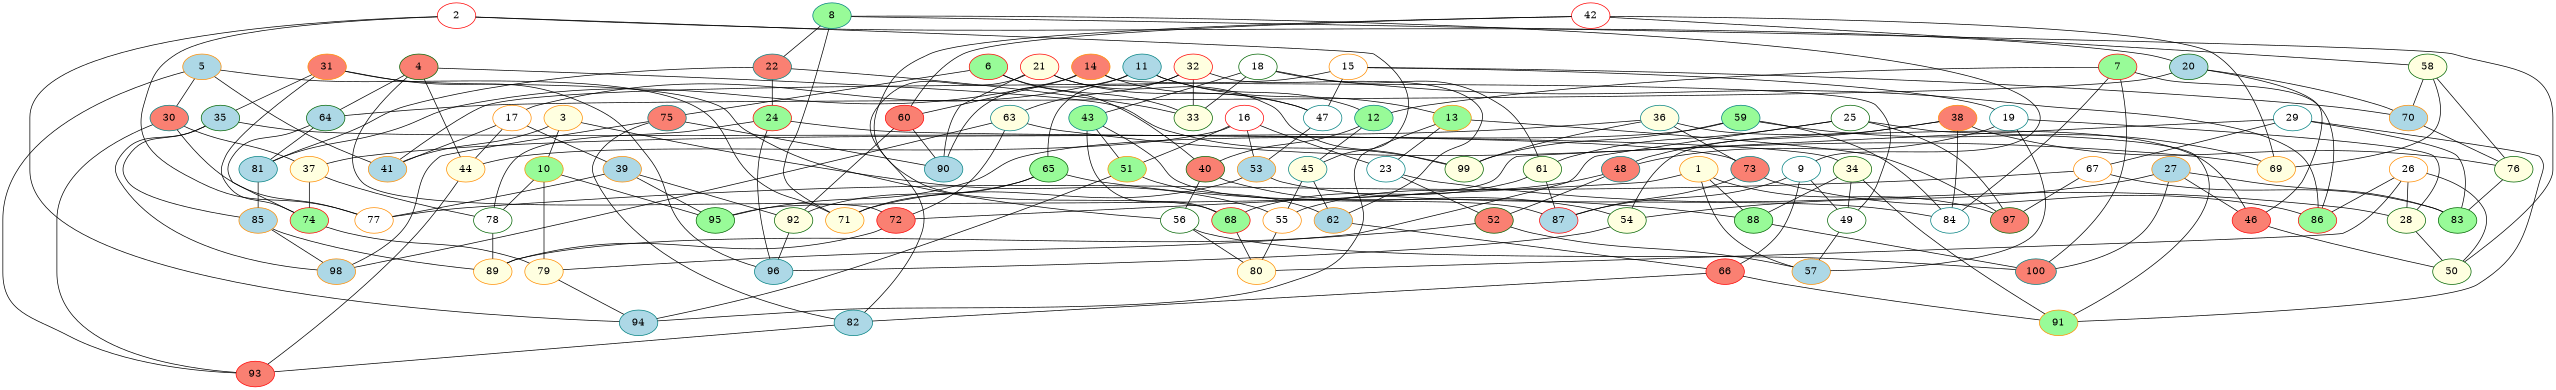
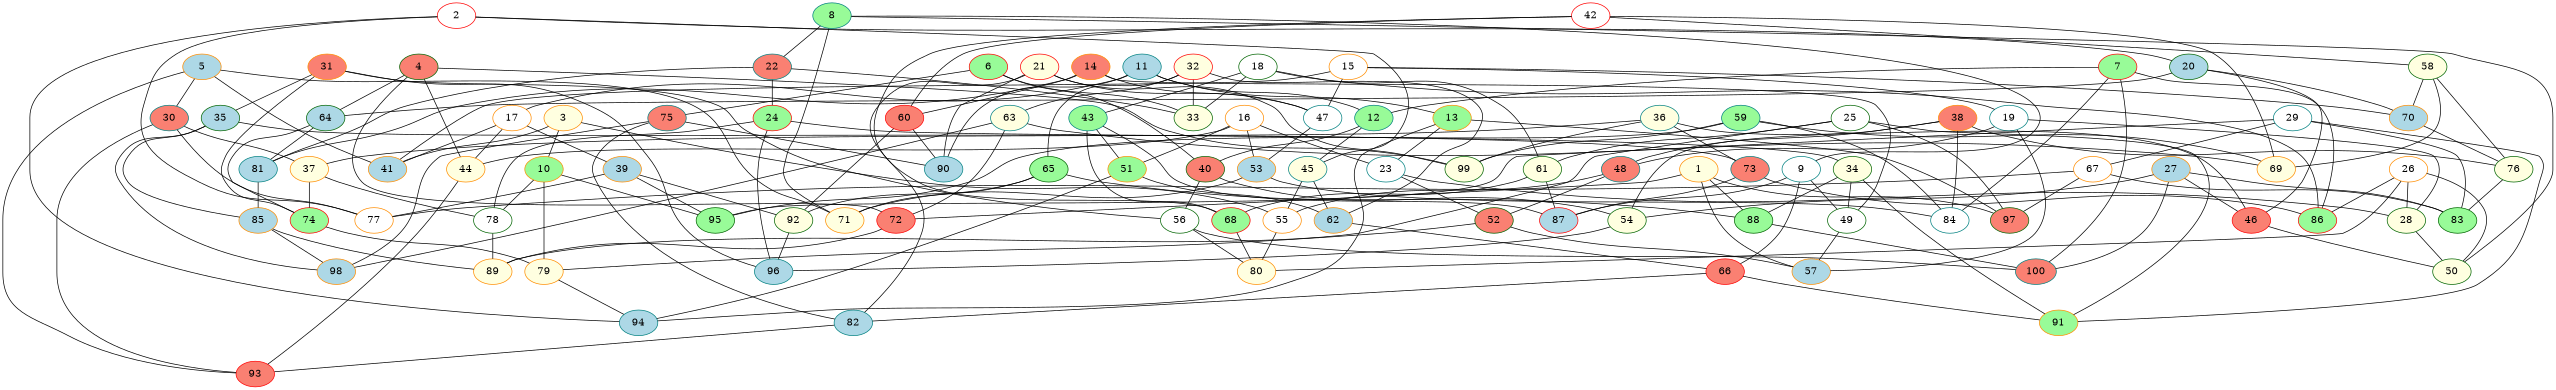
node "16": color red -> darkorange
